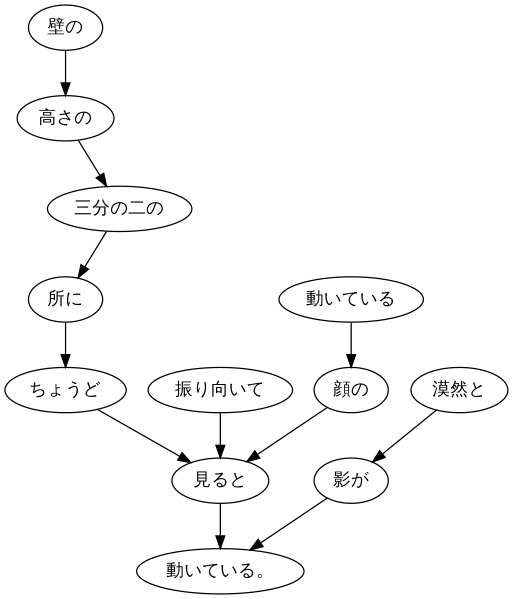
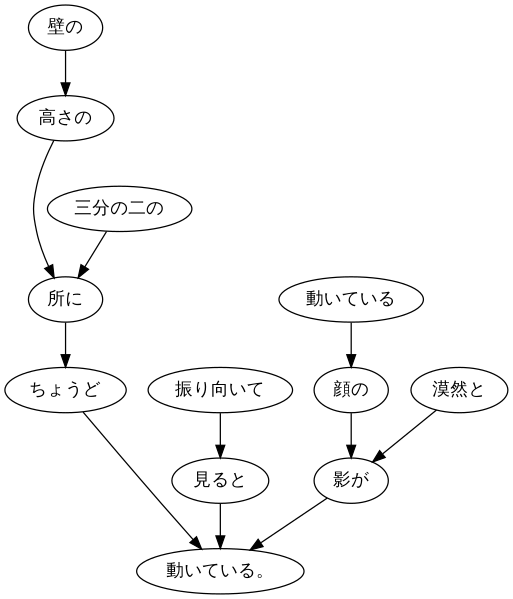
edge "高さの" -> "三分の二の": now "高さの" -> "所に"
edge "顔の" -> "見ると": now "顔の" -> "影が"
edge "ちょうど" -> "見ると": now "ちょうど" -> "動いている。"
